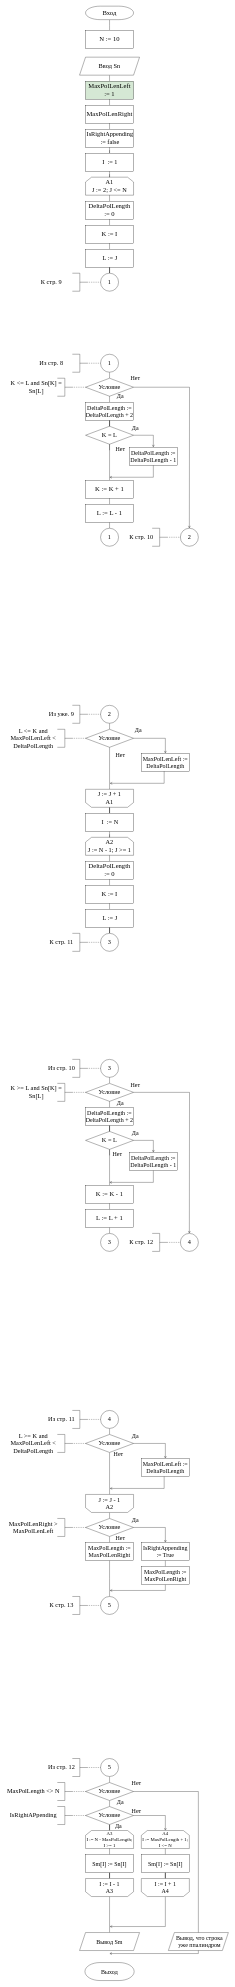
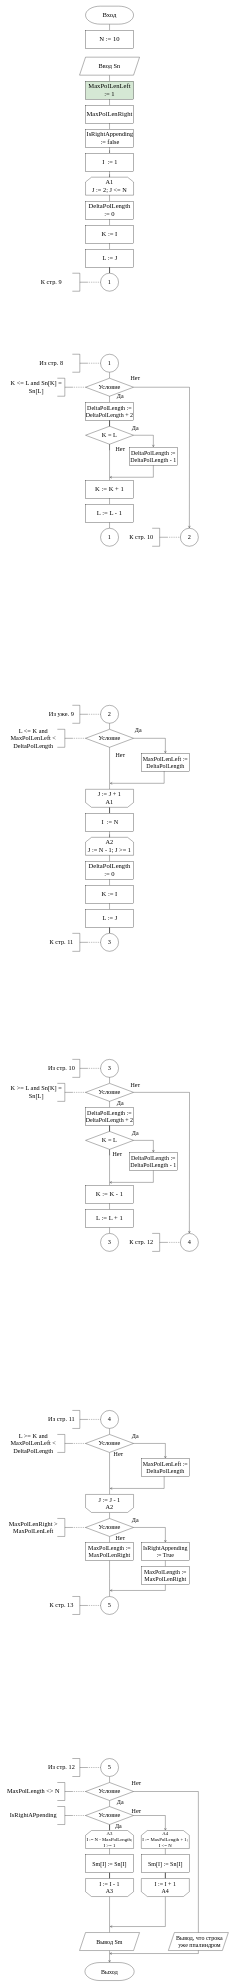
node "Вход": size 48x14 -> 48x18
edge "Вывод Sm" -> "Выход": added
